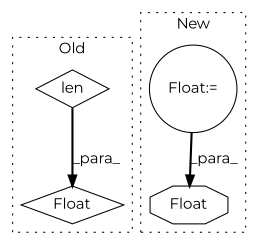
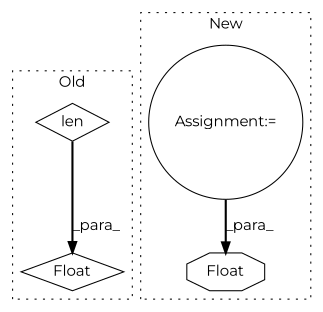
node "Float:=": label "Float:=" -> "Assignment:="
